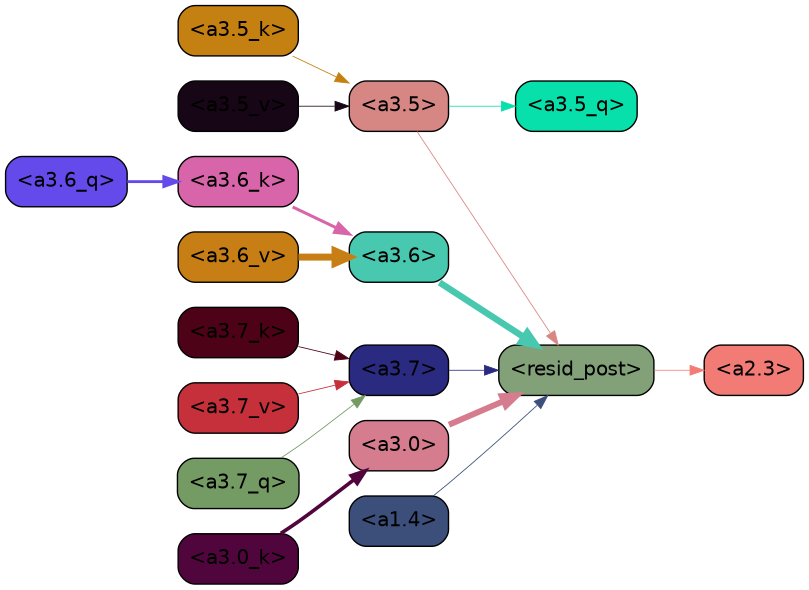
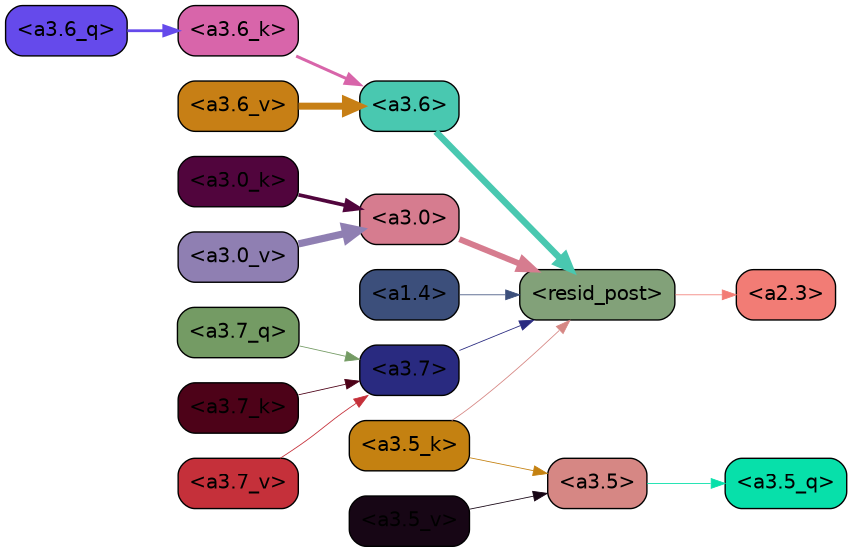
edge "<a3.5>" -> "<resid_post>": now "<a3.5_k>" -> "<resid_post>"
node "<a3.0_v>": added
